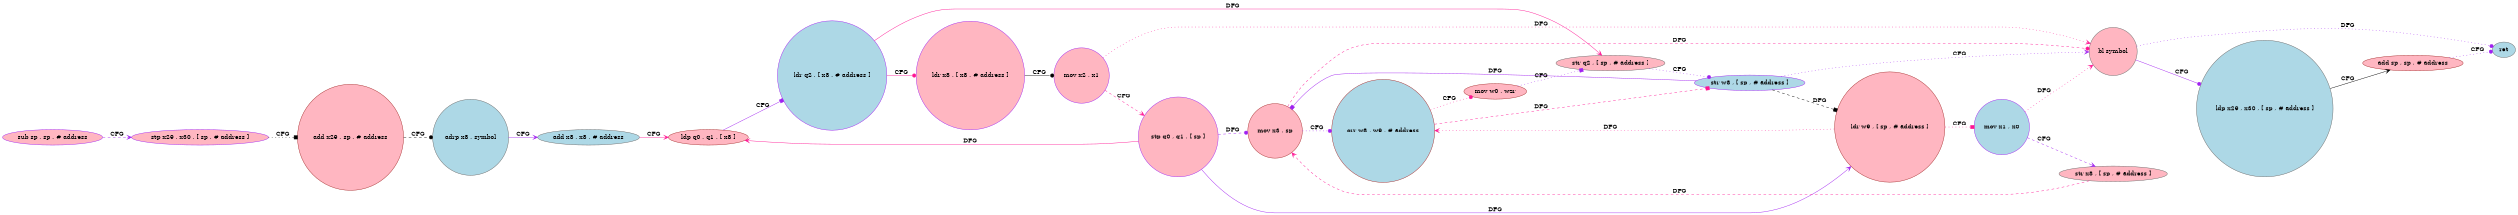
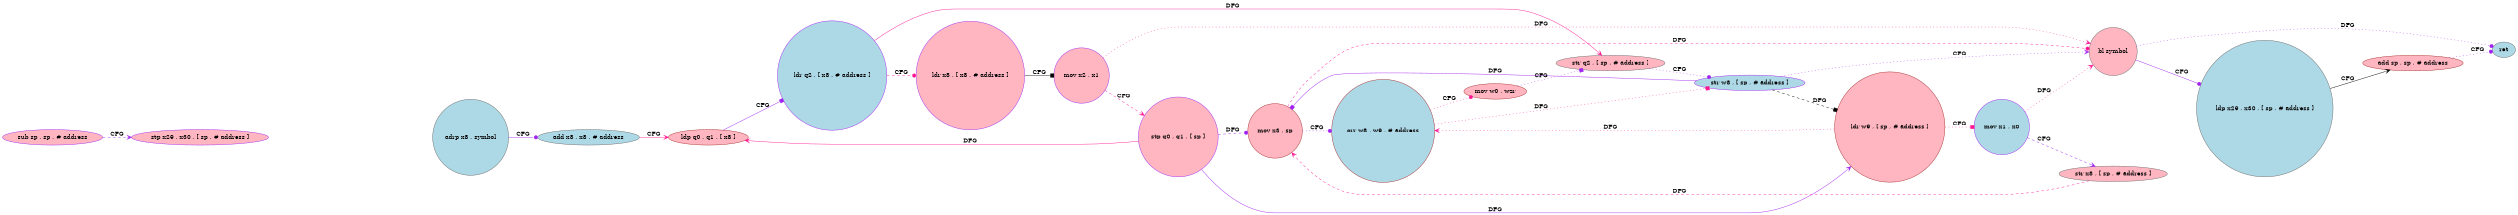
edge "ldr q2 , [ x8 , # address ]" -> "ldr x8 , [ x8 , # address ]": style solid -> dashed
edge "ldr x8 , [ x8 , # address ]" -> "mov x2 , x1": arrowhead dot -> box
edge "orr w8 , w9 , # address" -> "str w8 , [ sp , # address ]": style dashed -> dotted
node "add x29 , sp , # address": removed
edge "adrp x8 , symbol" -> "add x8 , x8 , # address": arrowhead vee -> dot
